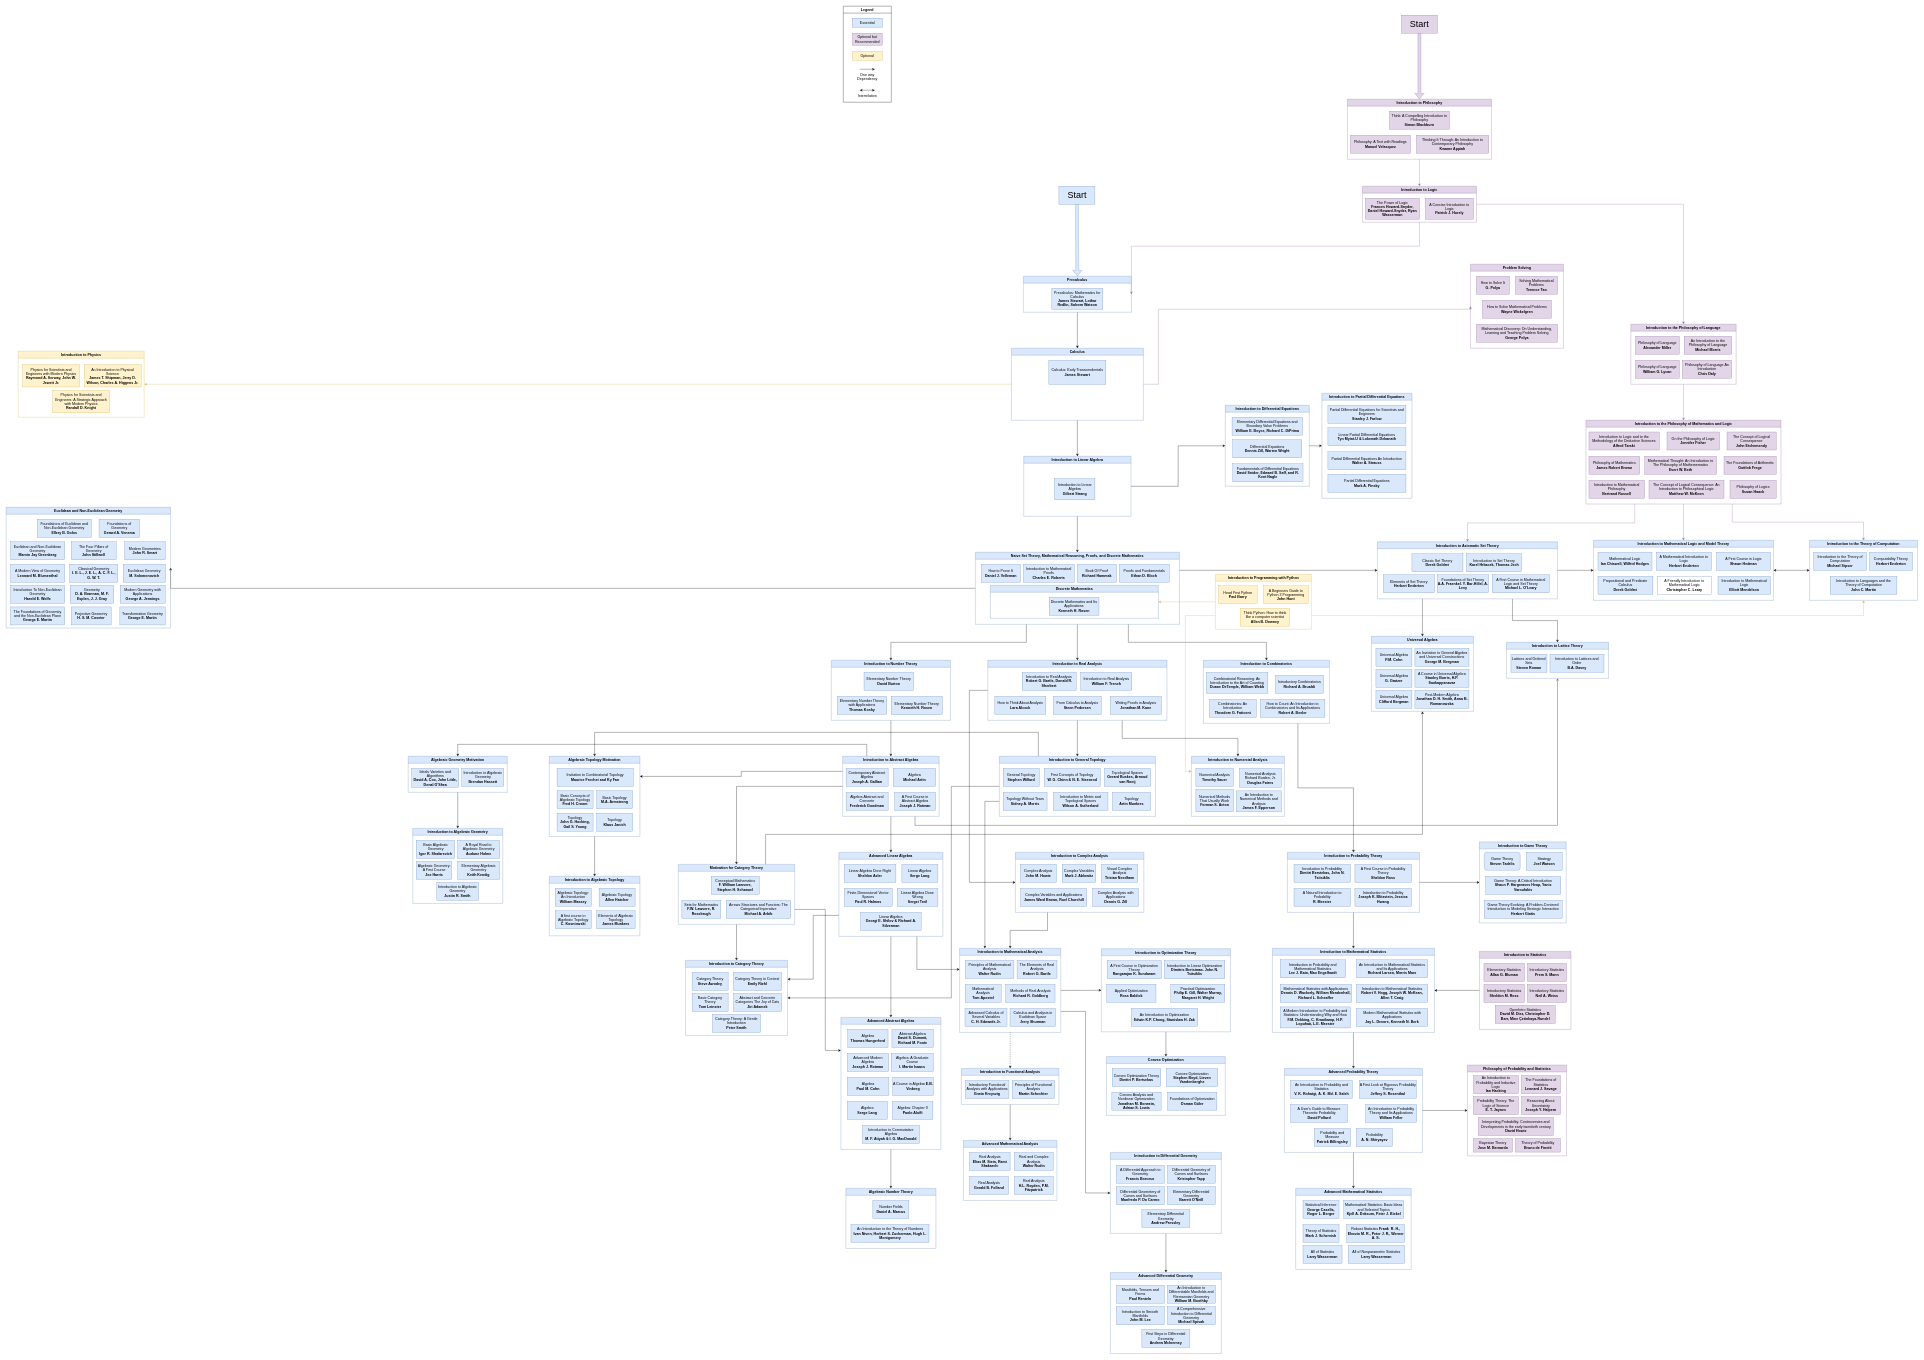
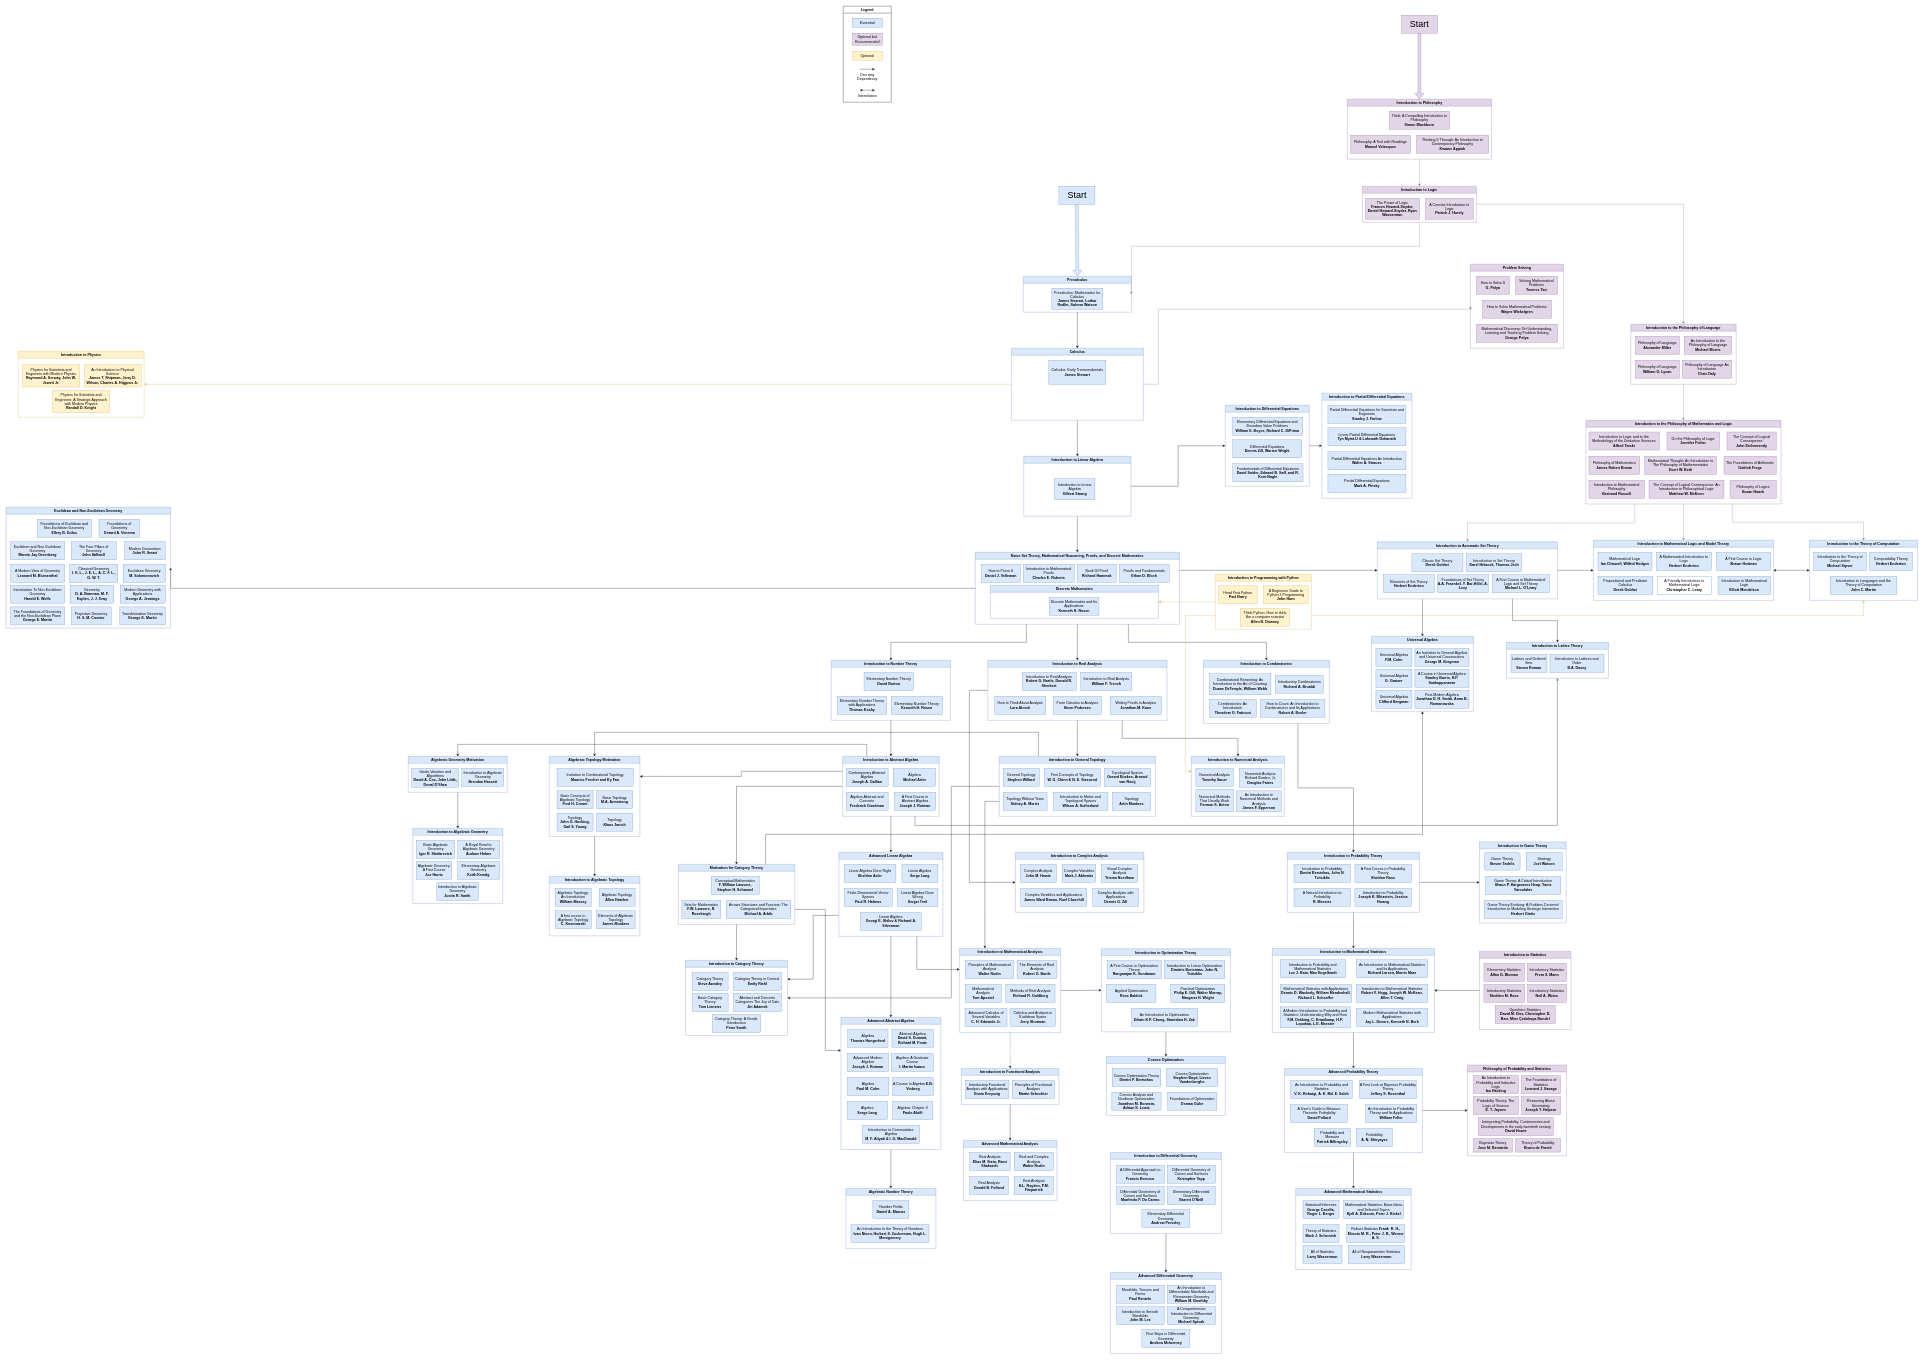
node "Combinatorial Reasoning: An Introduction to the Art of Counting Duane DeTemple, William Webb": moved (1237, 683) -> (1240, 684)
edge "Introduction to Complex Analysis" -> "Introduction to Mathematical Analysis": removed
edge "Introduction to Mathematical Analysis" -> "Introduction to Differential Geometry": removed
